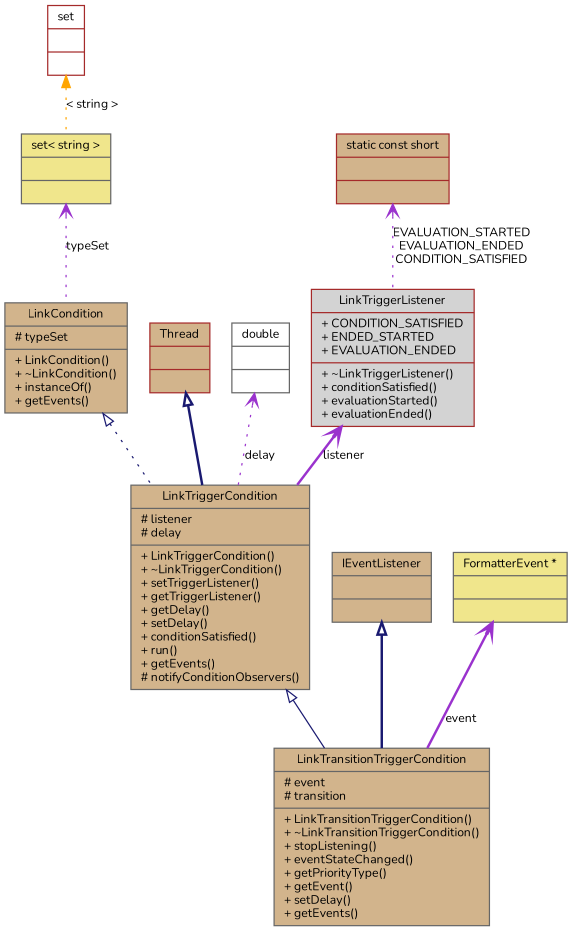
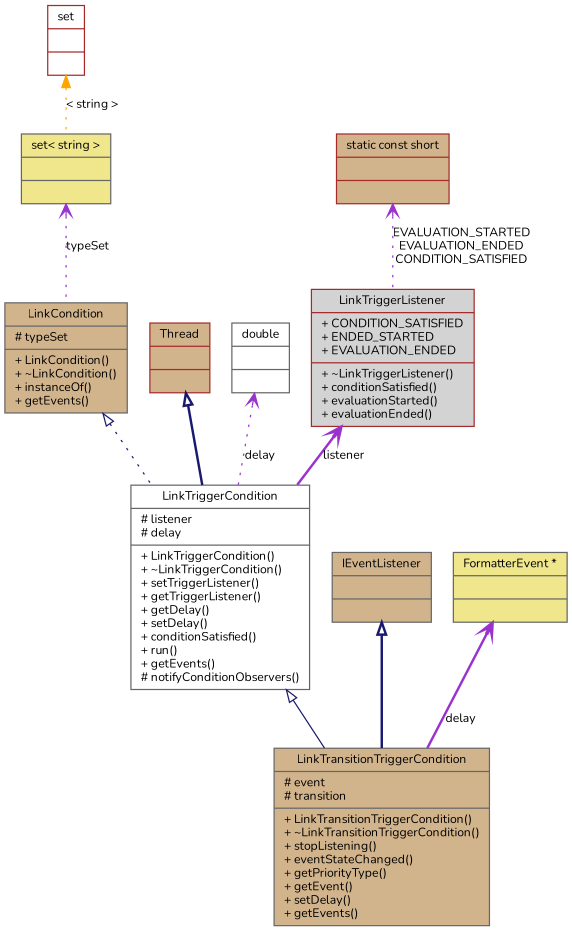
node "LinkTriggerCondition": fillcolor tan -> white
edge "LinkTransitionTriggerCondition" -> "FormatterEvent *": label "event" -> "delay"
